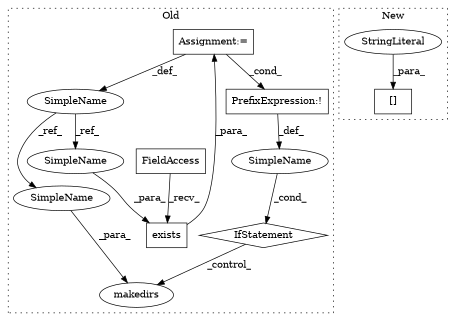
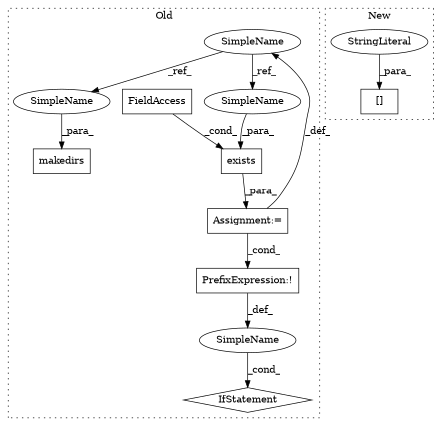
edge "FieldAccess" -> "exists": label "_recv_" -> "_cond_"
edge "IfStatement" -> "makedirs": removed, label "_control_"
node "makedirs": shape ellipse -> box
